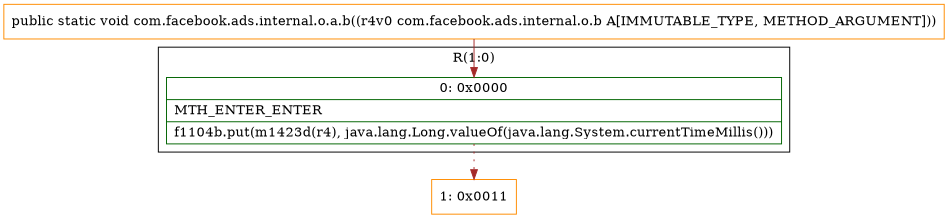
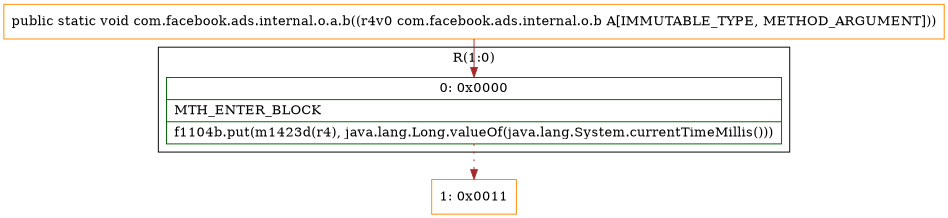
node "0: 0x0000": text "MTH_ENTER_ENTER" -> "MTH_ENTER_BLOCK"
